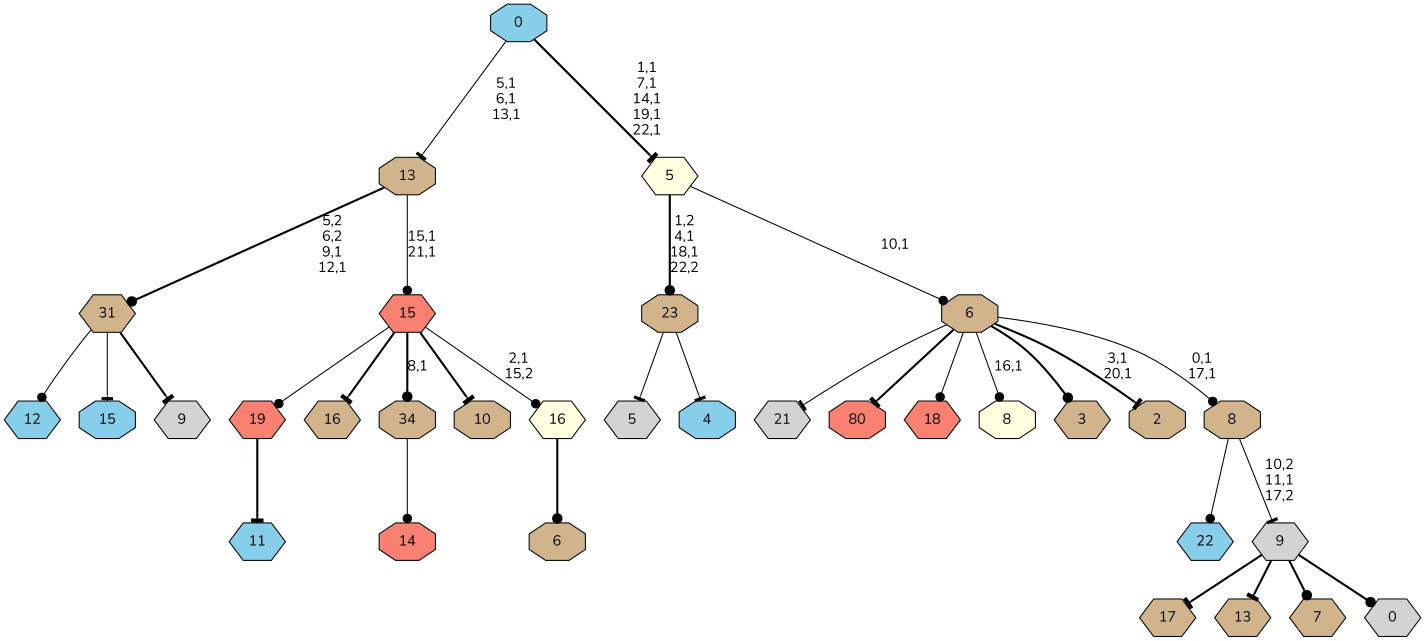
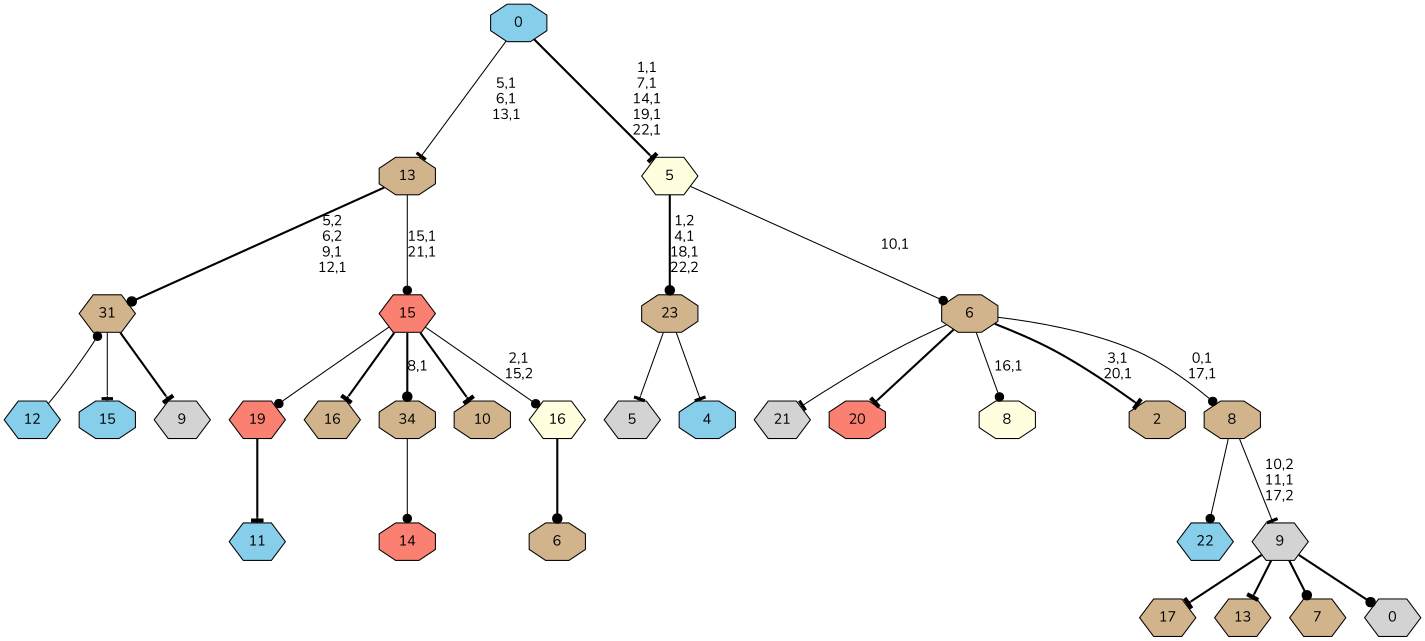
edge "31" -> "12": reversed
node "80": label "80" -> "20"
node "18": removed
node "3": removed
